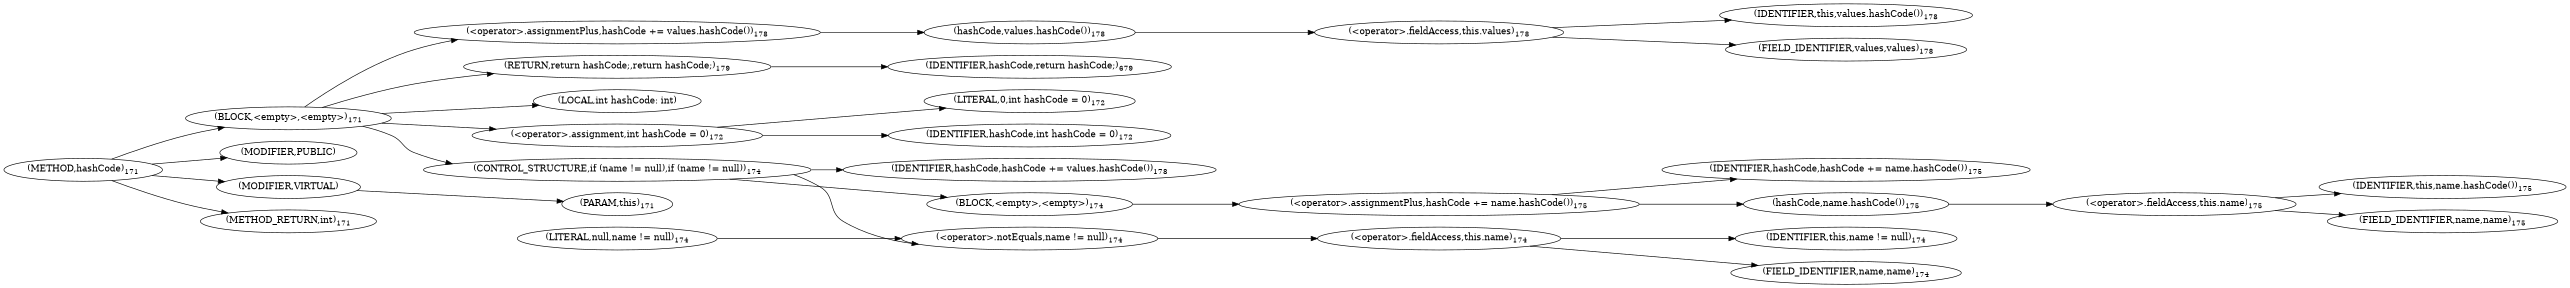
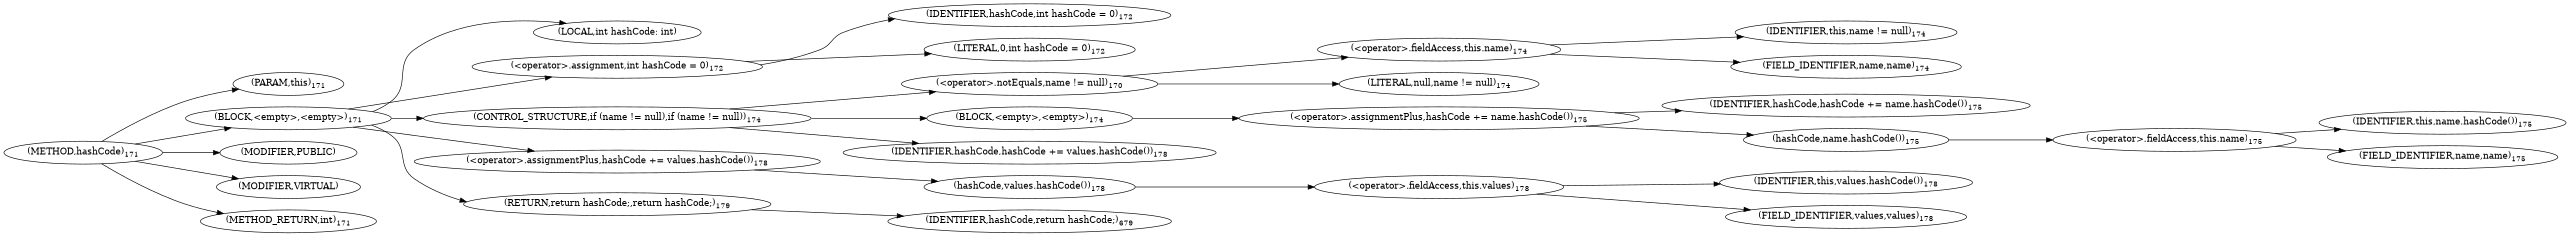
edge "(MODIFIER,VIRTUAL)" -> "(PARAM,this)": now "(METHOD,hashCode)" -> "(PARAM,this)"
node "(<operator>.notEquals,name != null)": text "174" -> "170"
edge "(LITERAL,null,name != null)" -> "(<operator>.notEquals,name != null)": reversed
